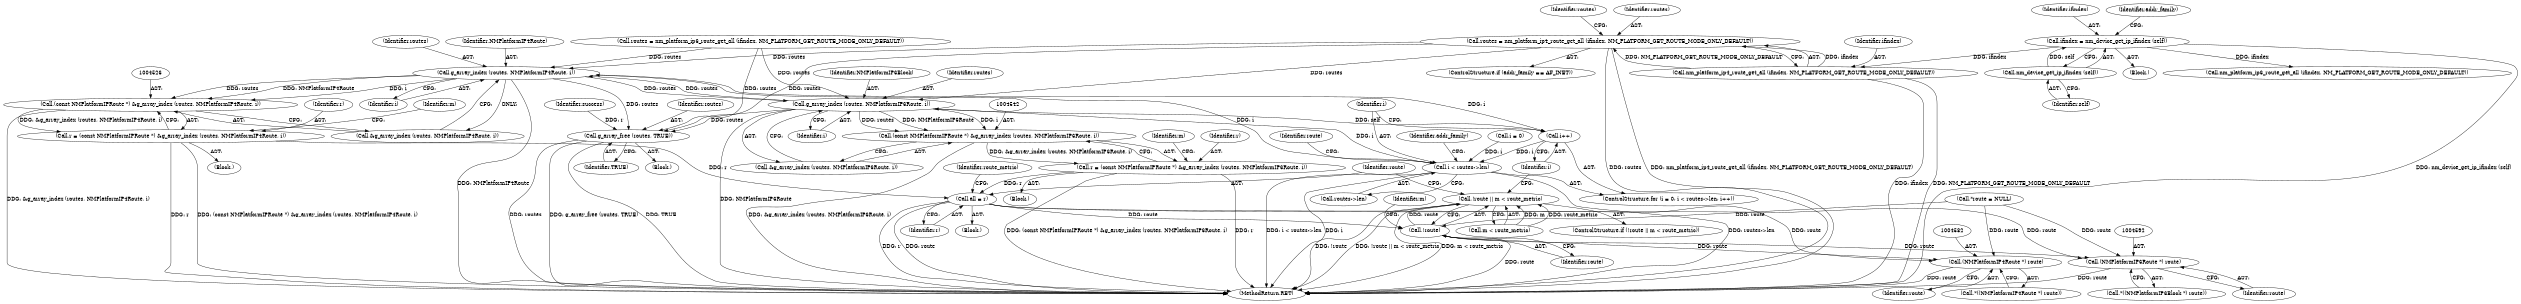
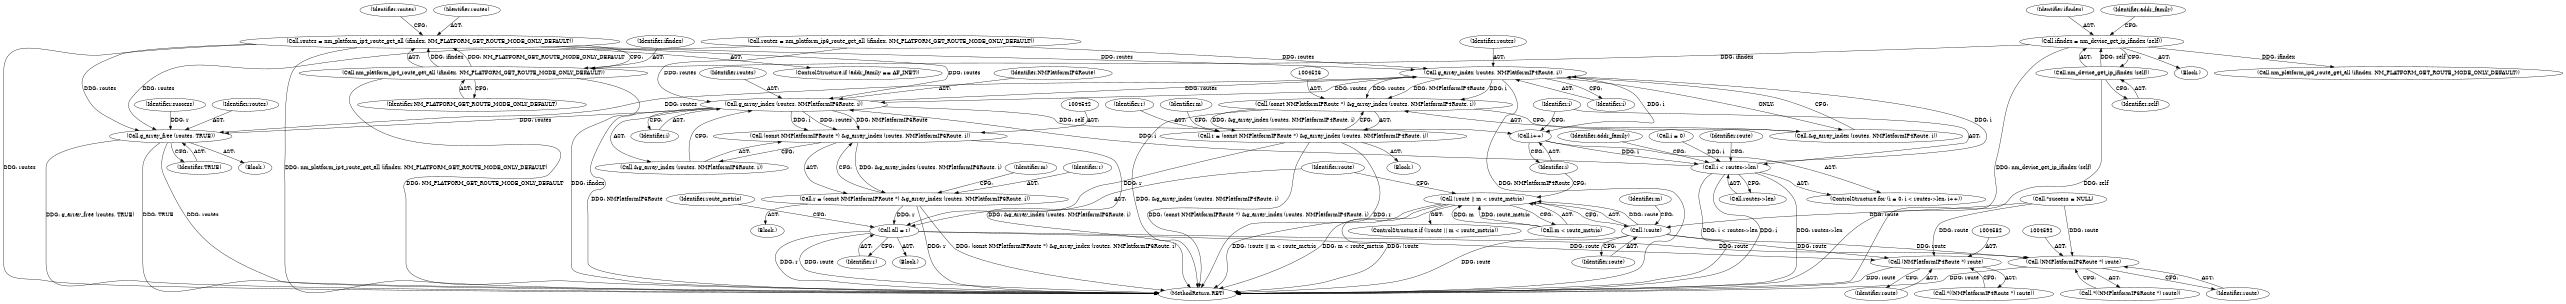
node "(Identifier,NMPlatformIP4Route)": removed
node "(Identifier,NMPlatformIP6Block)": label "(Identifier,NMPlatformIP6Block)" -> "(Identifier,NMPlatformIP6Route)"
node "(Identifier,NM_PLATFORM_GET_ROUTE_MODE_ONLY_DEFAULT)": added
node "(Call,*route = NULL)": label "(Call,*route = NULL)" -> "(Call,*success = NULL)"
edge "(Call,!route || m < route_metric)" -> "(ControlStructure,if (!route || m < route_metric))": label "AST: " -> "GET: "
edge "(Call,all = r)" -> "(Call,!route)": removed, label "DDG: route"
edge "(Call,nm_device_get_ip_ifindex (self))" -> "(MethodReturn,RET)": added, label "DDG: self"
node "(Call,*((NMPlatformIP6Block *) route))": label "(Call,*((NMPlatformIP6Block *) route))" -> "(Call,*((NMPlatformIP6Route *) route))"
